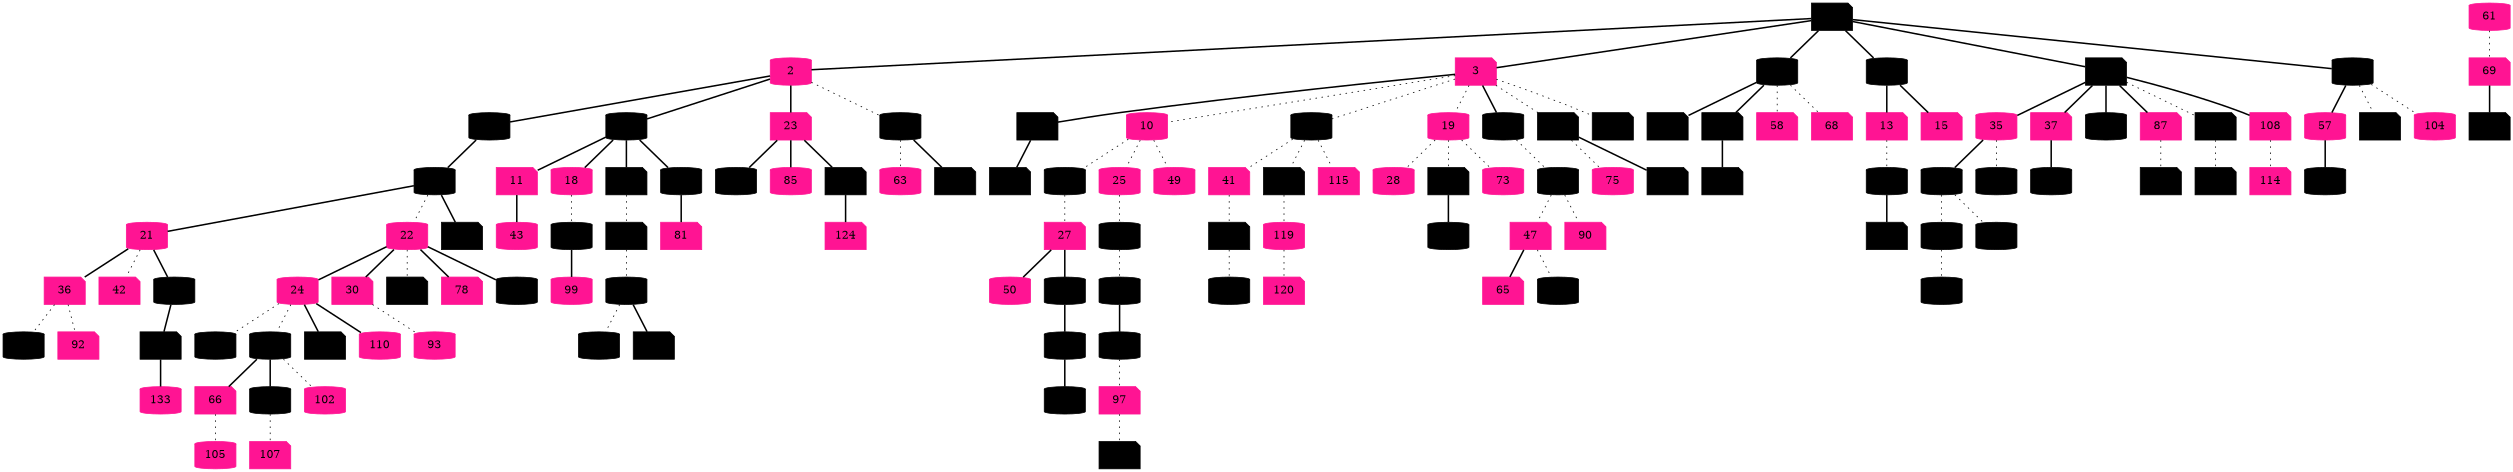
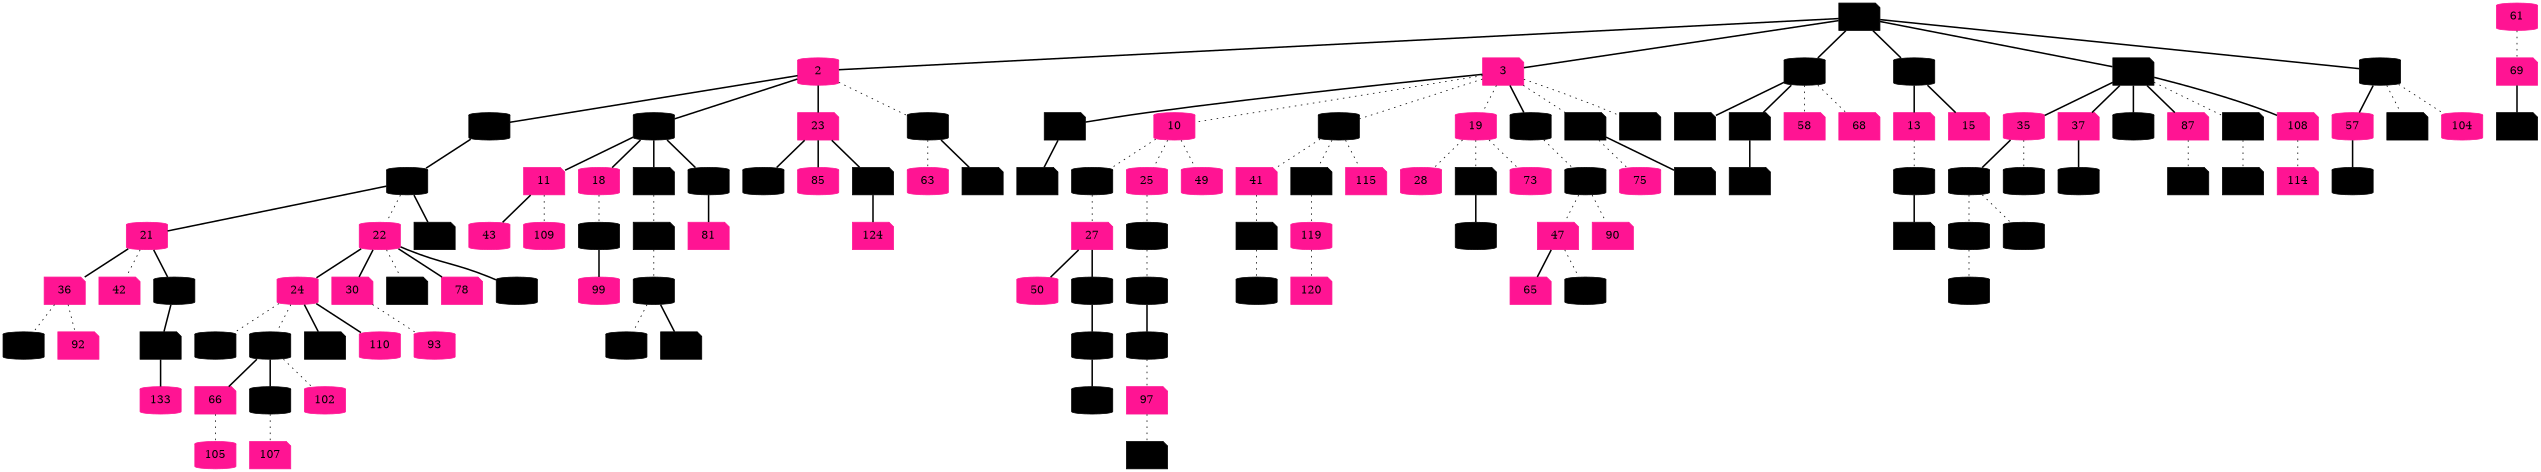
node "109": added
